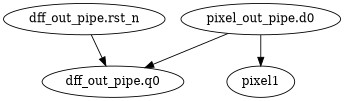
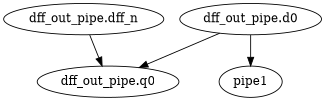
node "dff_out_pipe.rst_n": label "dff_out_pipe.rst_n" -> "dff_out_pipe.dff_n"
node "pixel_out_pipe.d0": label "pixel_out_pipe.d0" -> "dff_out_pipe.d0"
node "pixel1": label "pixel1" -> "pipe1"
